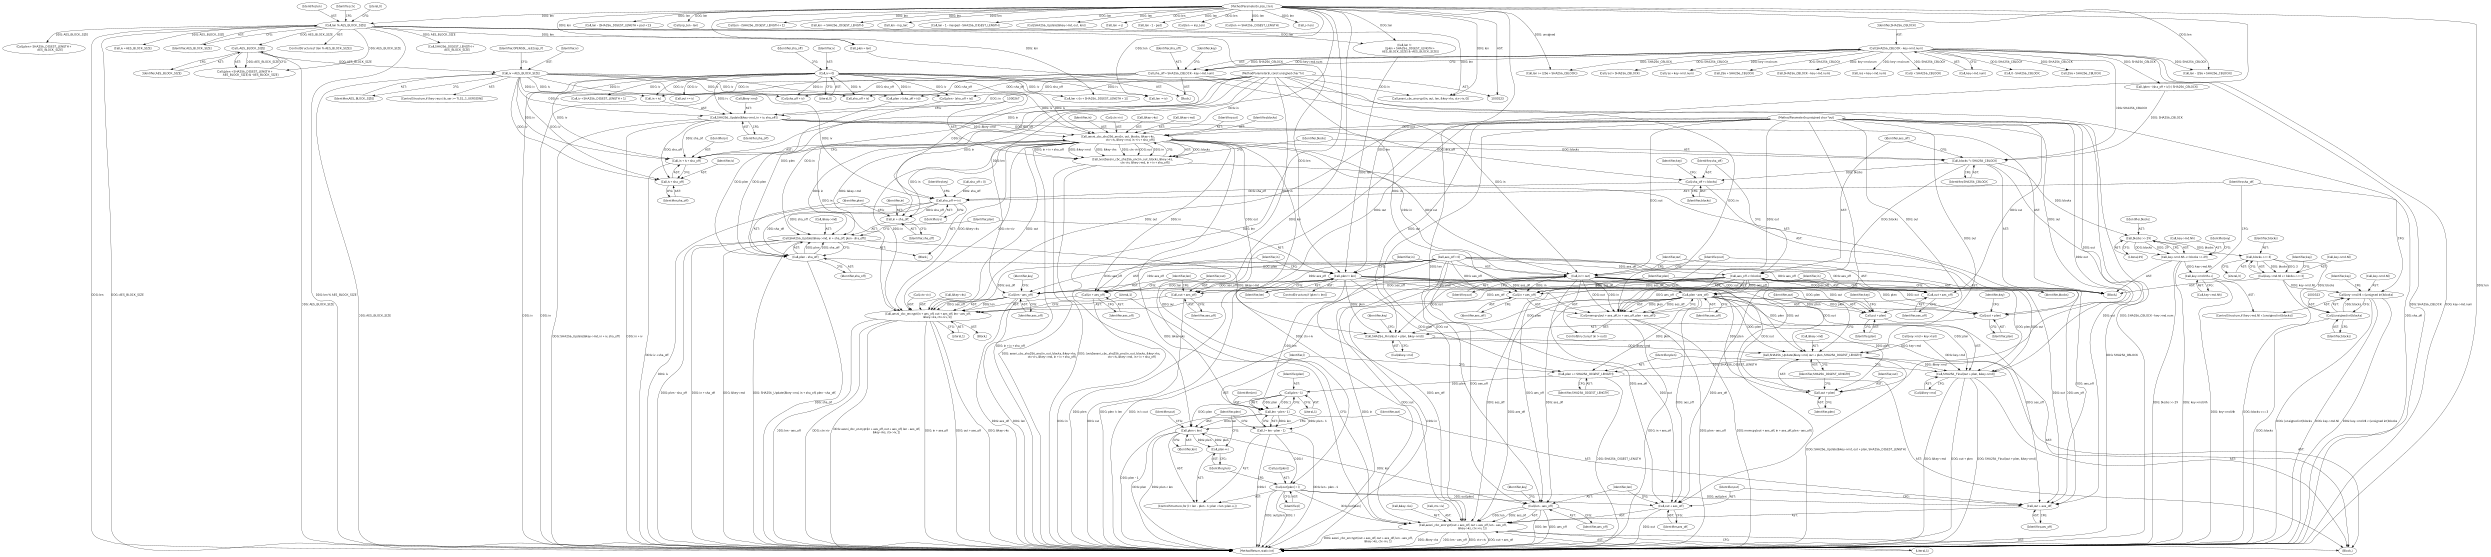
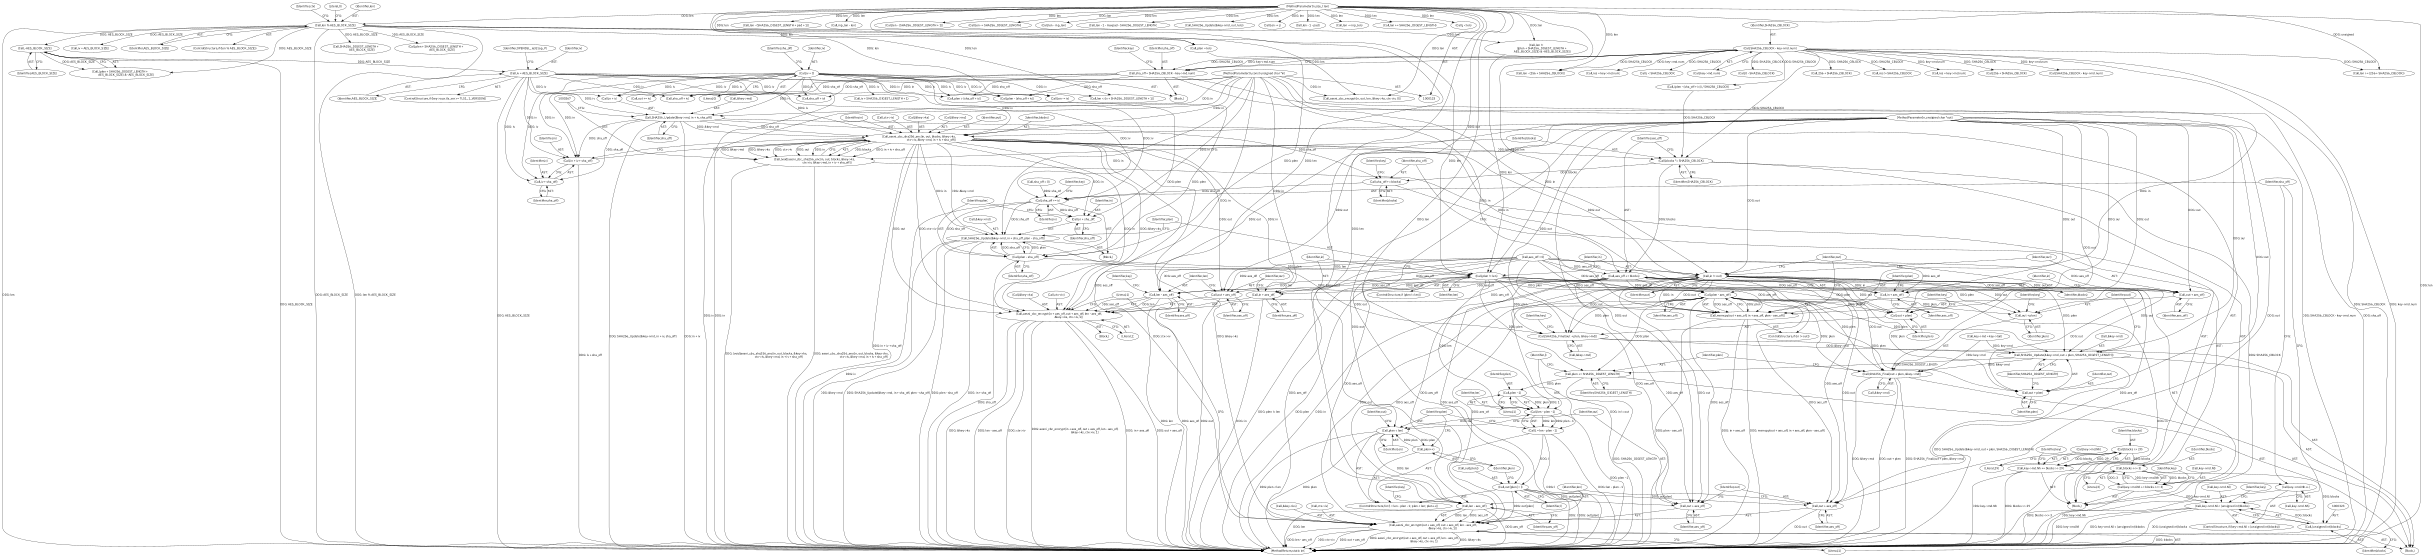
edge "(Call,blocks *= SHA256_CBLOCK)" -> "(Call,blocks >> 29)": removed, label "DDG: blocks"
edge "(Call,plen - 1)" -> "(Call,plen < len)": removed, label "DDG: plen"
